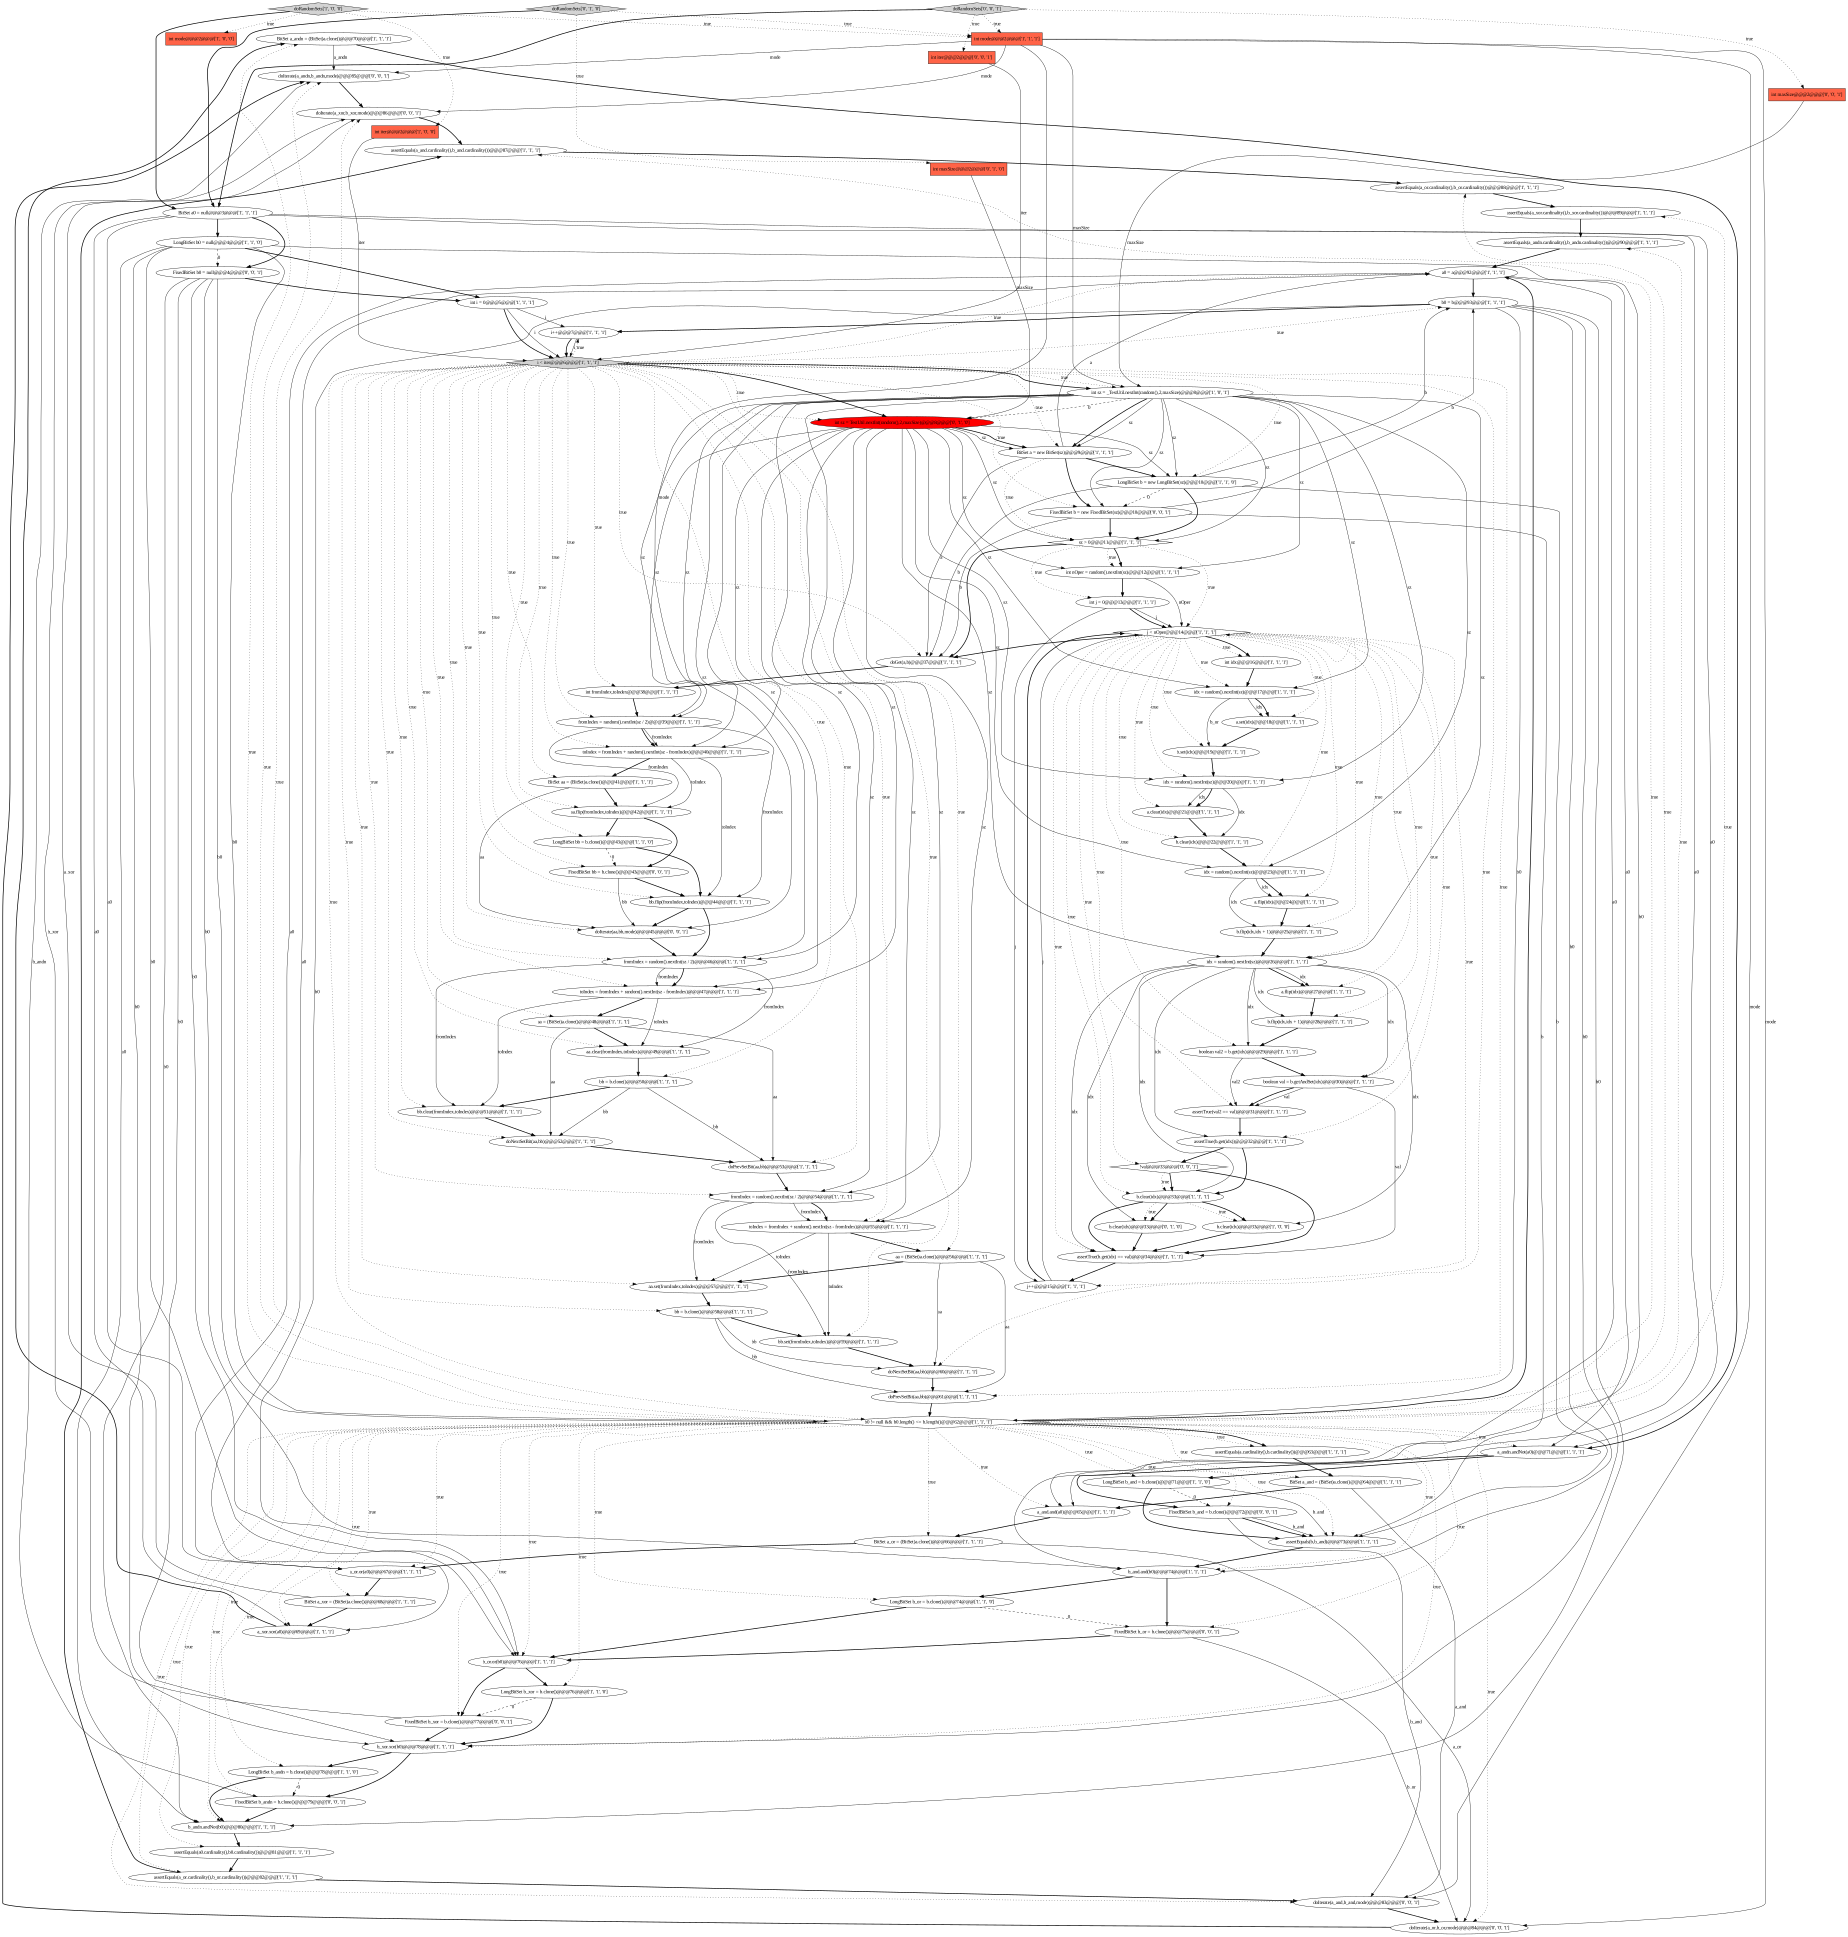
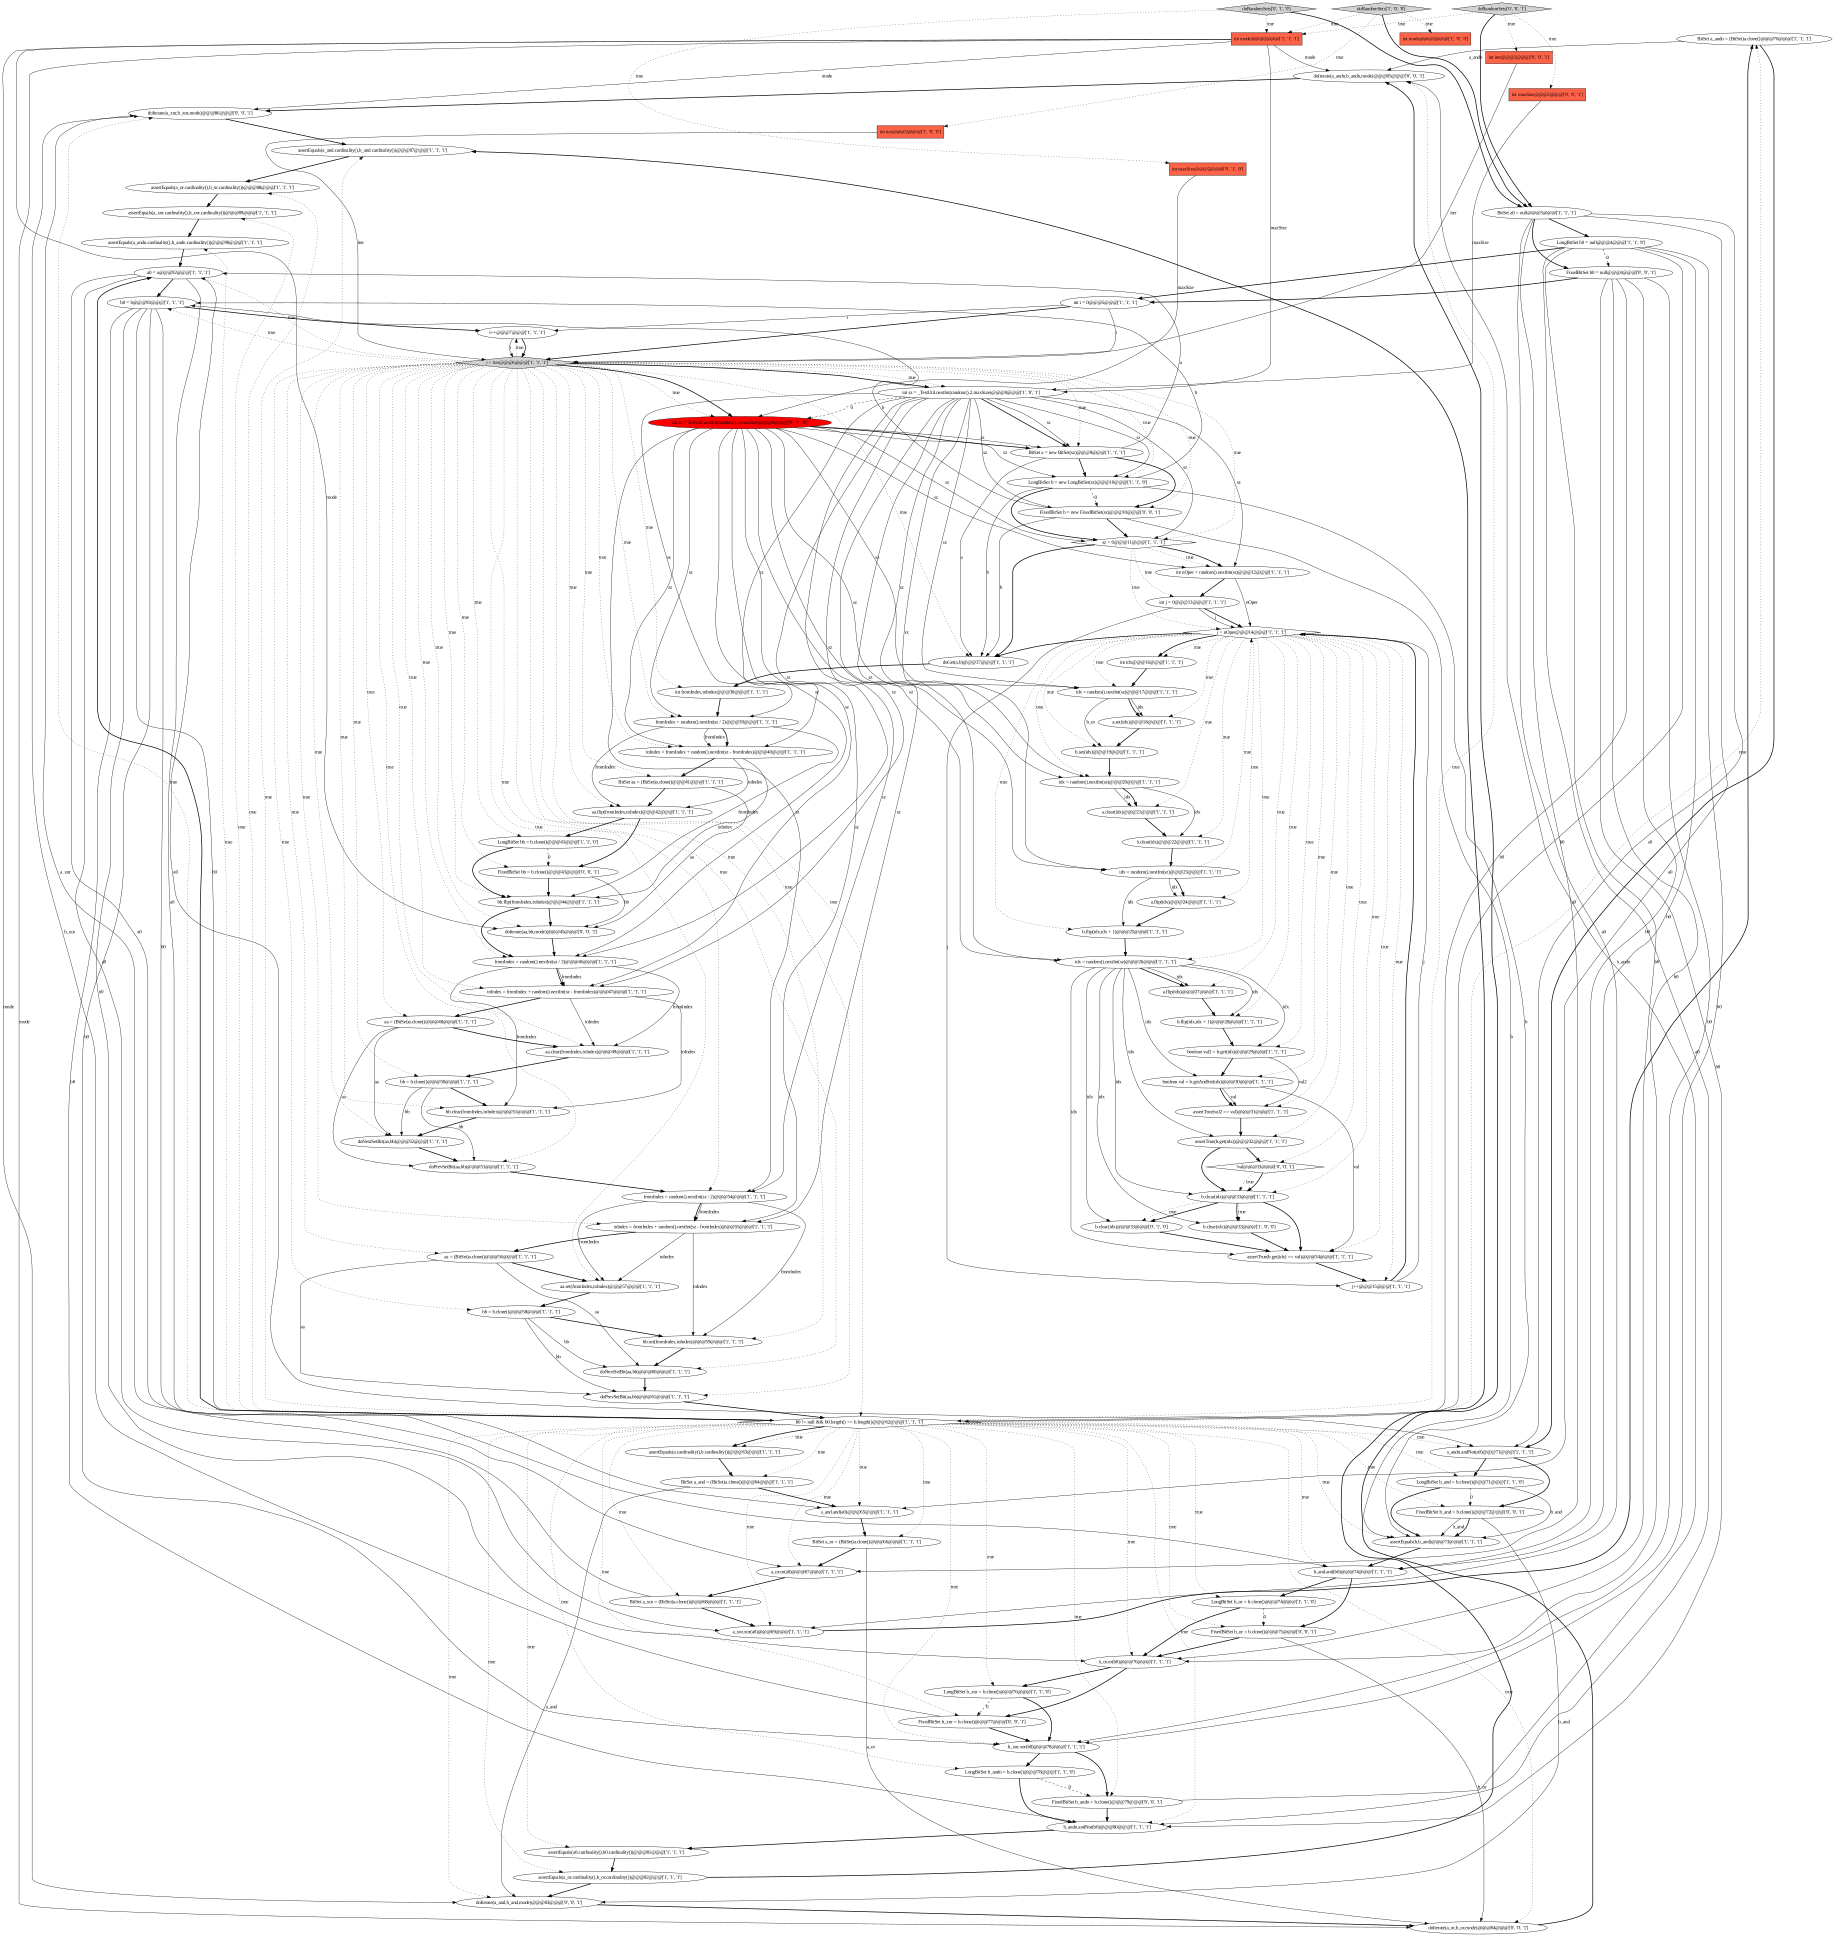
edge "BitSet a = new BitSet(sz)@@@9@@@['1', '1', '1']" -> "sz > 0@@@11@@@['1', '1', '1']": now "i < iter@@@6@@@['1', '1', '1']" -> "sz > 0@@@11@@@['1', '1', '1']"
edge "!val@@@33@@@['0', '0', '1']" -> "assertTrue(b.get(idx) == val)@@@34@@@['1', '1', '1']": removed
